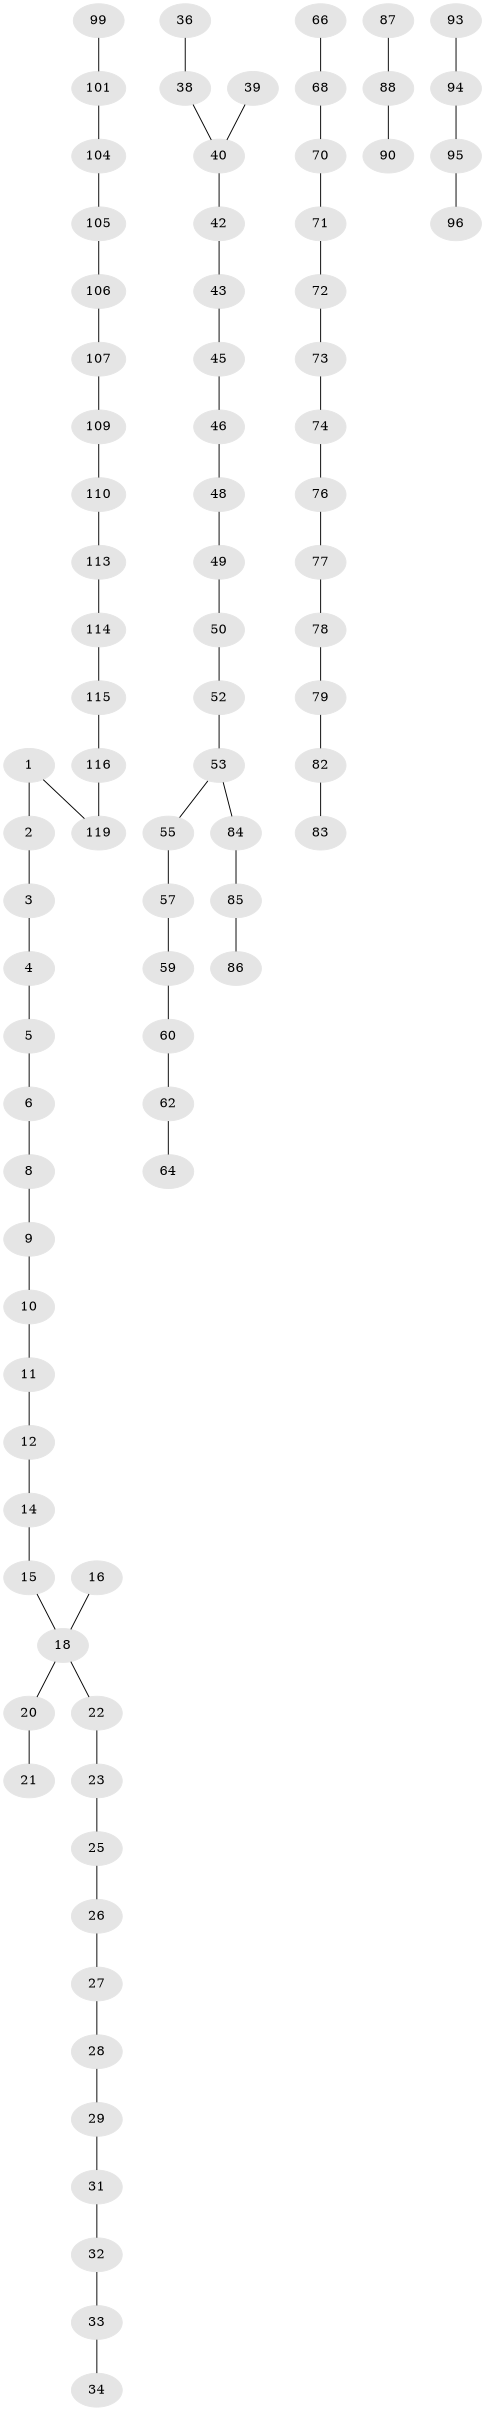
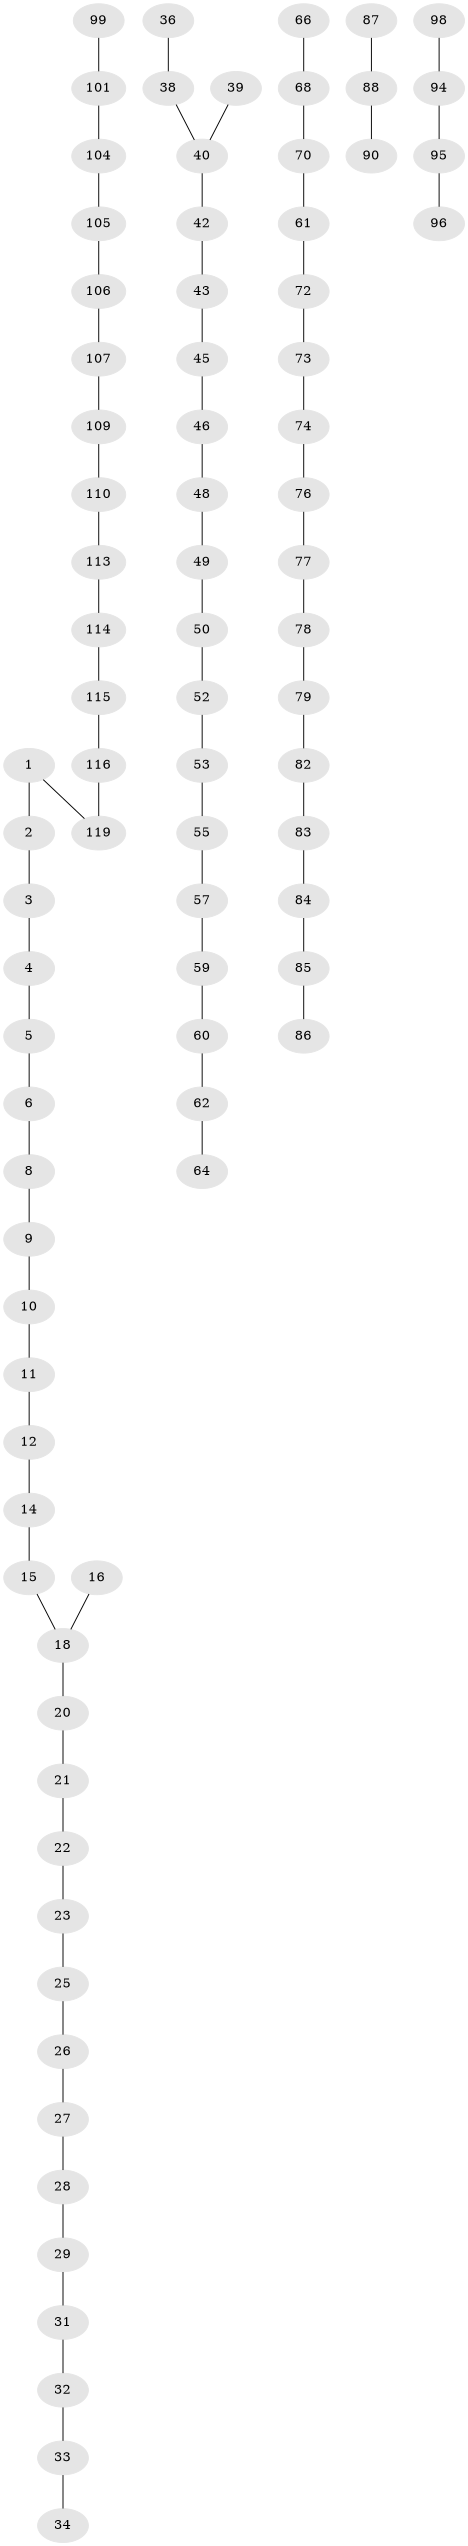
node "93": label "93" -> "98"
node "71": label "71" -> "61"
edge "53" -- "84": now "83" -- "84"
edge "18" -- "22": now "21" -- "22"
